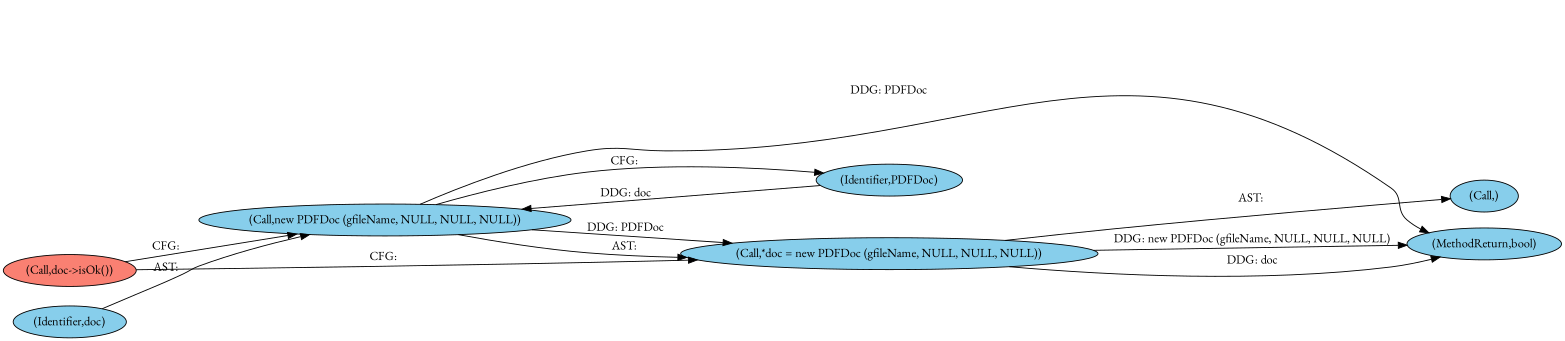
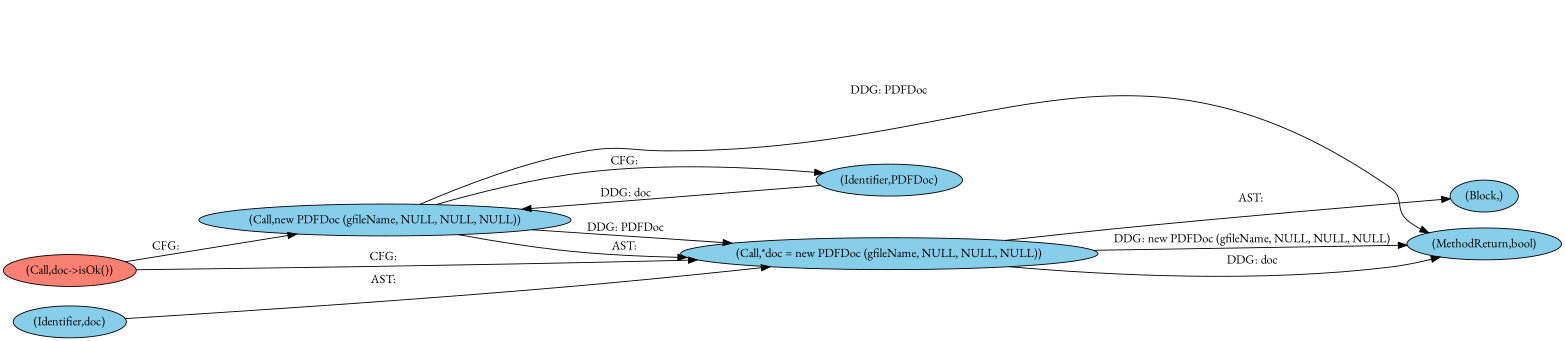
node "(Call,)": label "(Call,)" -> "(Block,)"
edge "(Identifier,doc)" -> "(Call,new PDFDoc (gfileName, NULL, NULL, NULL))": now "(Identifier,doc)" -> "(Call,*doc = new PDFDoc (gfileName, NULL, NULL, NULL))"
